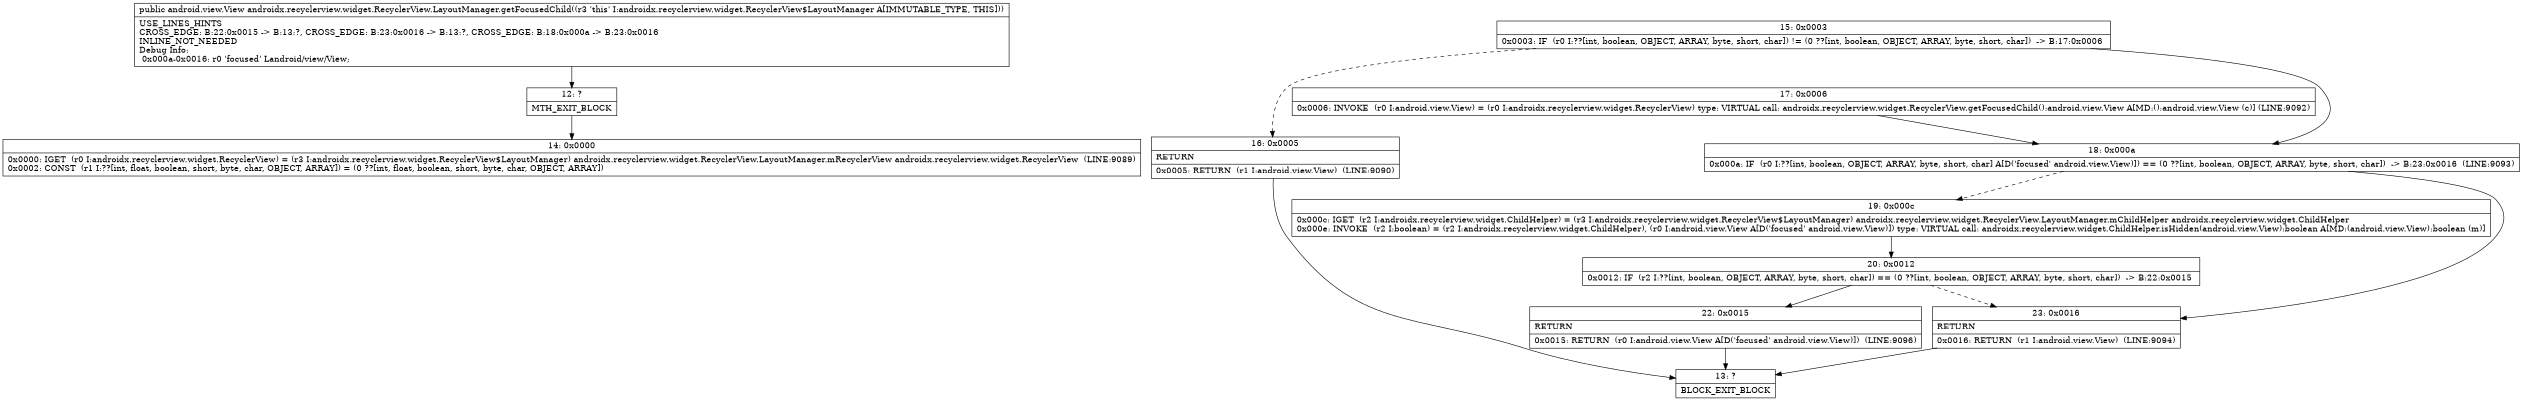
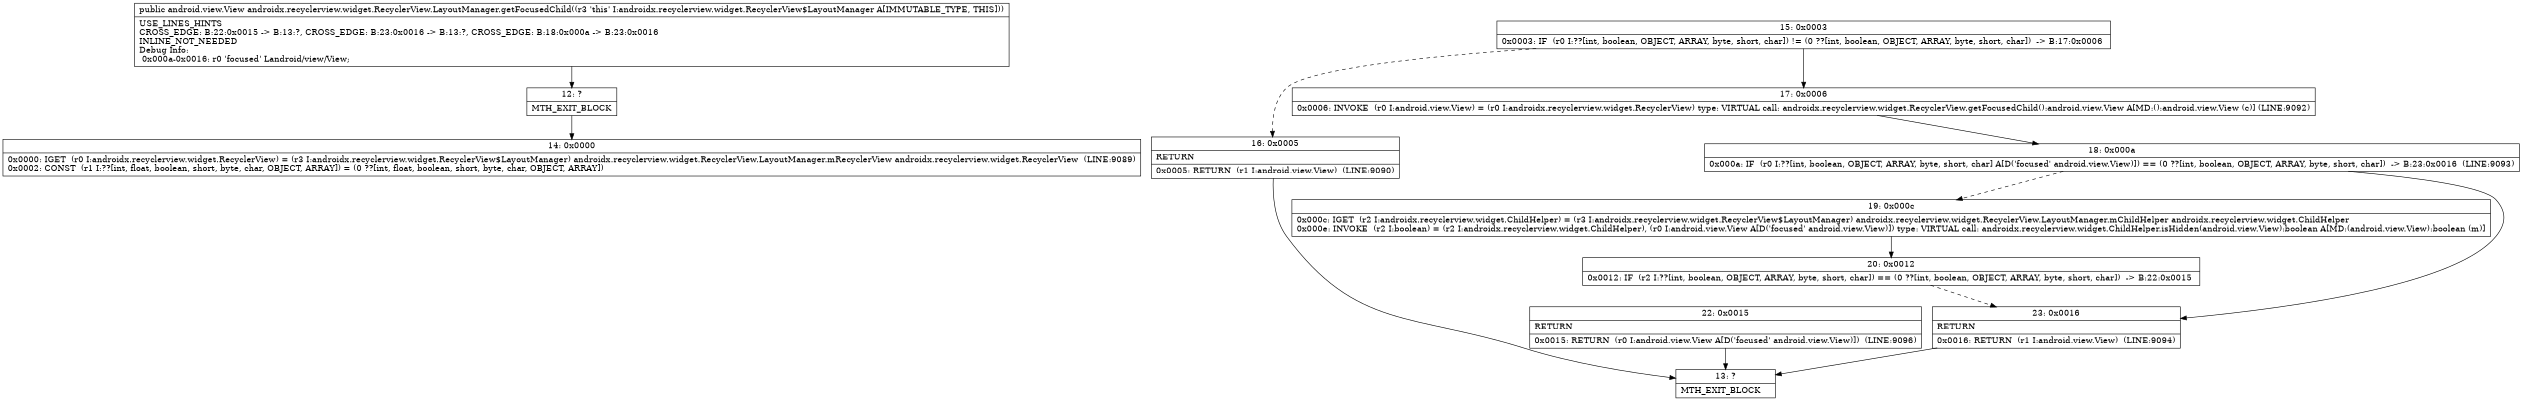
edge "15: 0x0003" -> "18: 0x000a": now "15: 0x0003" -> "17: 0x0006"
edge "20: 0x0012" -> "22: 0x0015": removed
node "13: ?": text "BLOCK_EXIT_BLOCK" -> "MTH_EXIT_BLOCK"
